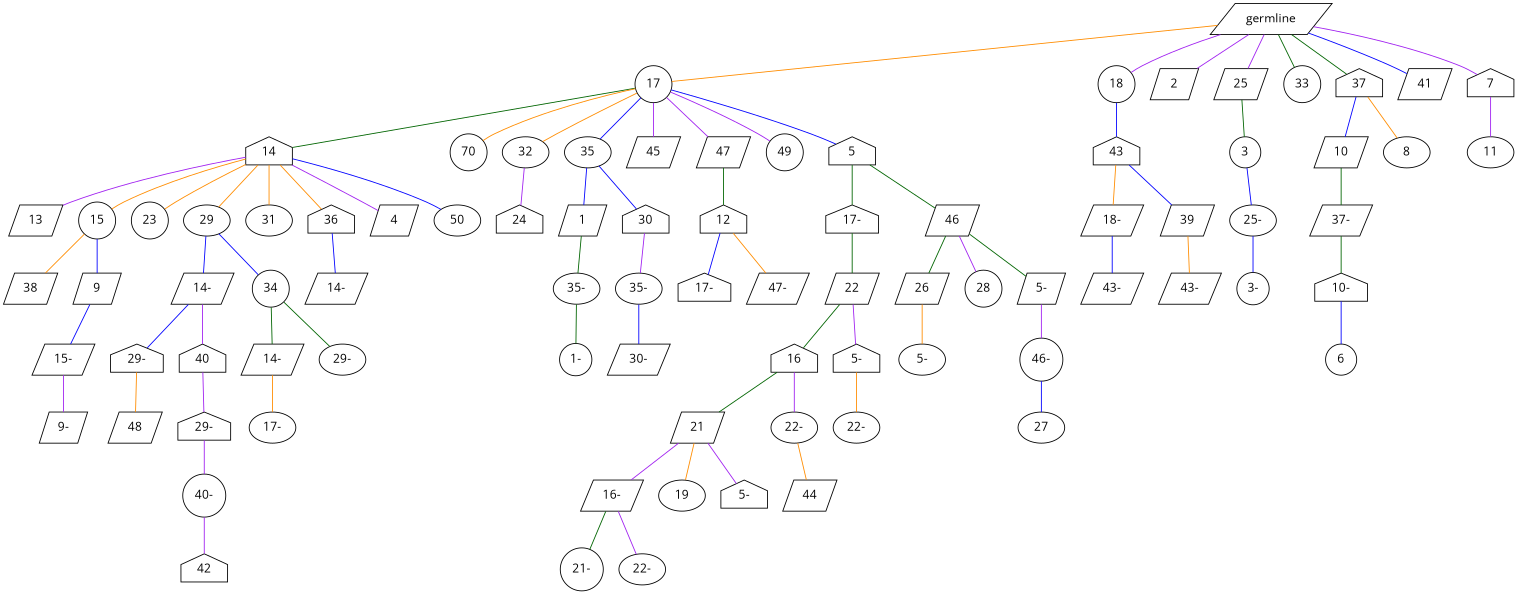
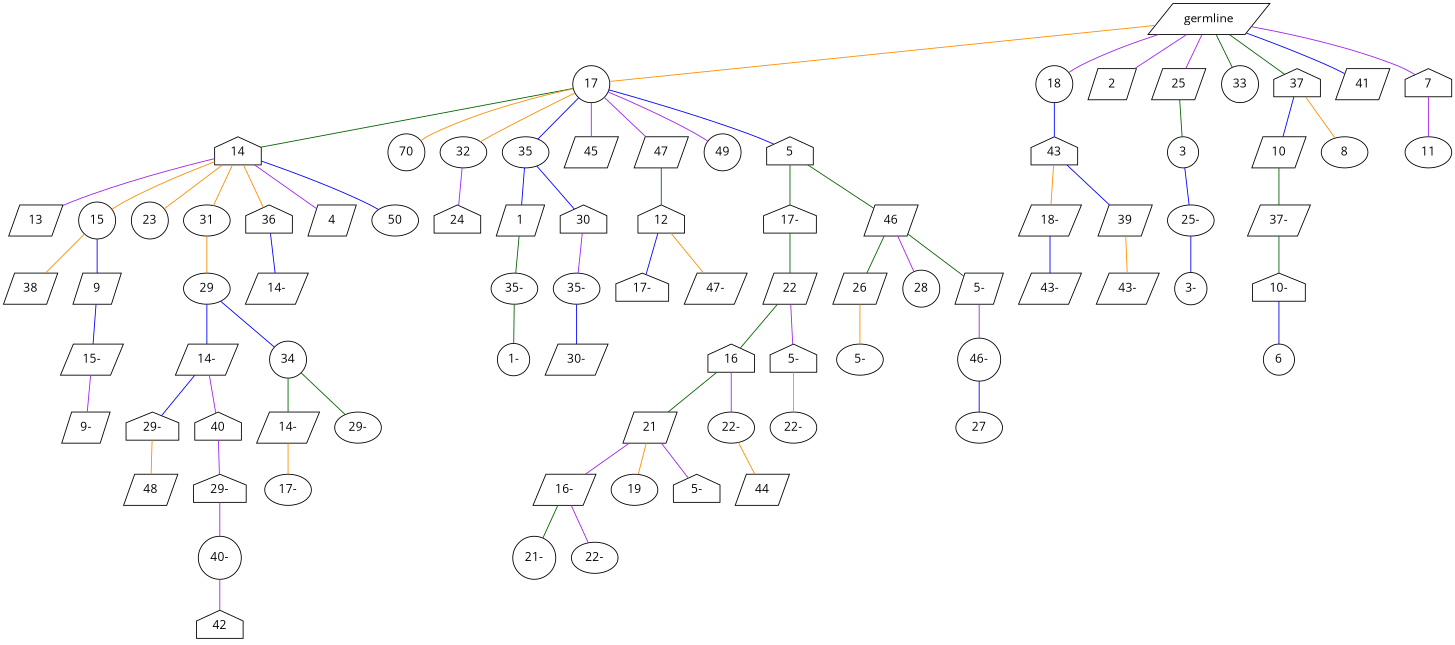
edge "14" -- "29": now "31" -- "29"
